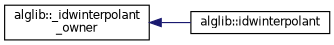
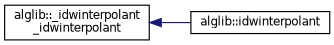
node "alglib::_idwinterpolant _owner": label "alglib::_idwinterpolant _owner" -> "alglib::_idwinterpolant _idwinterpolant"
